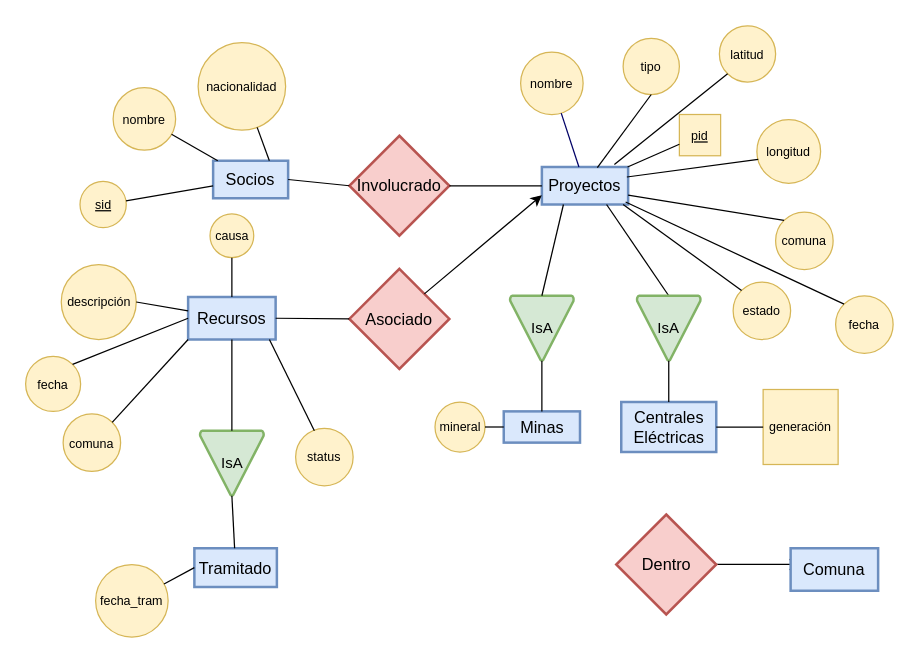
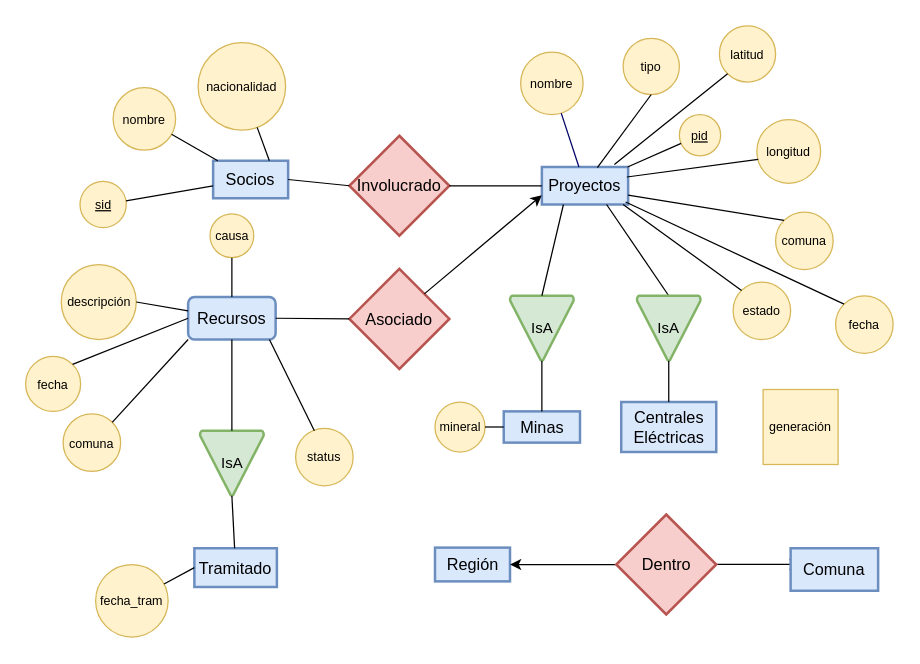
node "pid": shape rectangle -> ellipse
node "Recursos": shape rectangle -> rounded rectangle
edge "Centrales Eléctricas" -- "generación": removed
node "Región": added
edge "Dentro" -> "Región": added
